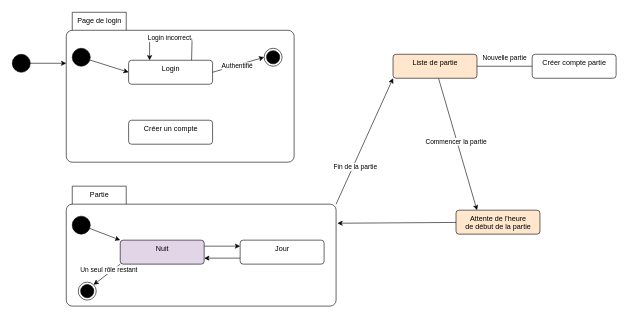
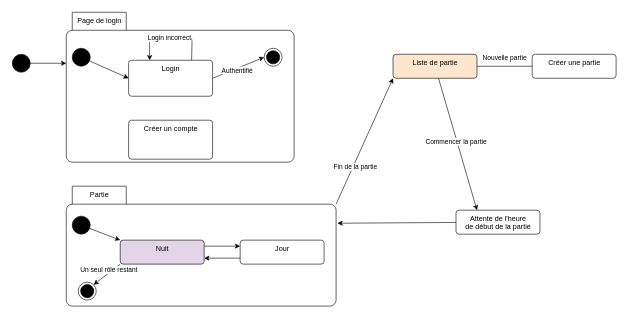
node "Créer compte partie": label "Créer compte partie" -> "Créer une partie"
node "Login": size 84x24 -> 84x36
node "Créer un compte": size 84x24 -> 84x39
node "Attente de l'heurede début de la partie": fillcolor #ffe6cc -> #ffffff
